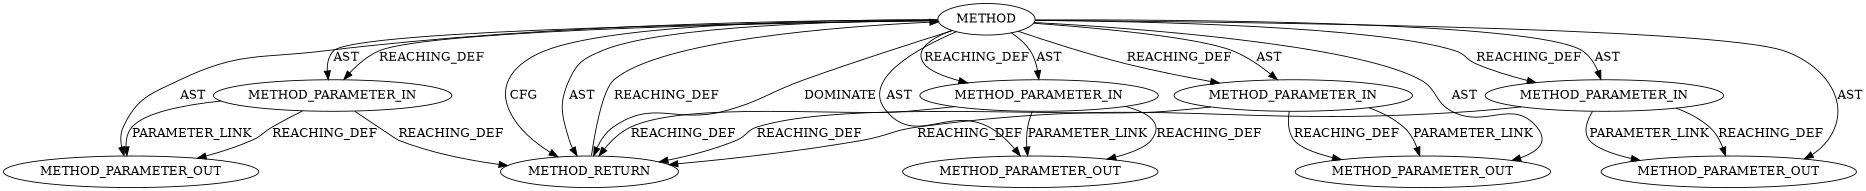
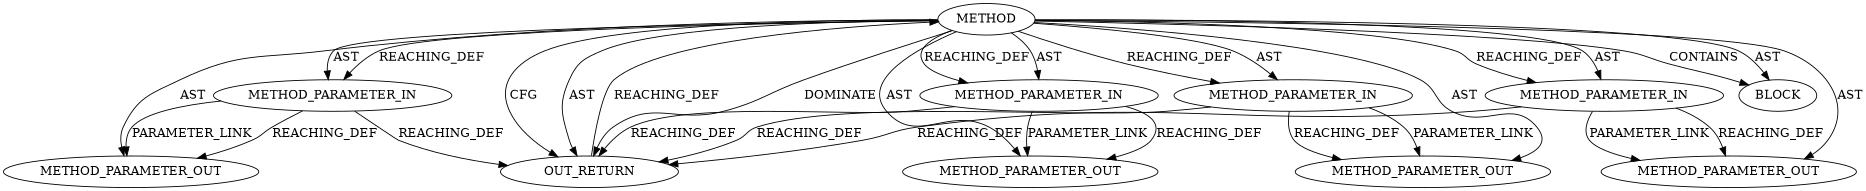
node "BLOCK": added
node "METHOD_RETURN": label "METHOD_RETURN" -> "OUT_RETURN"
